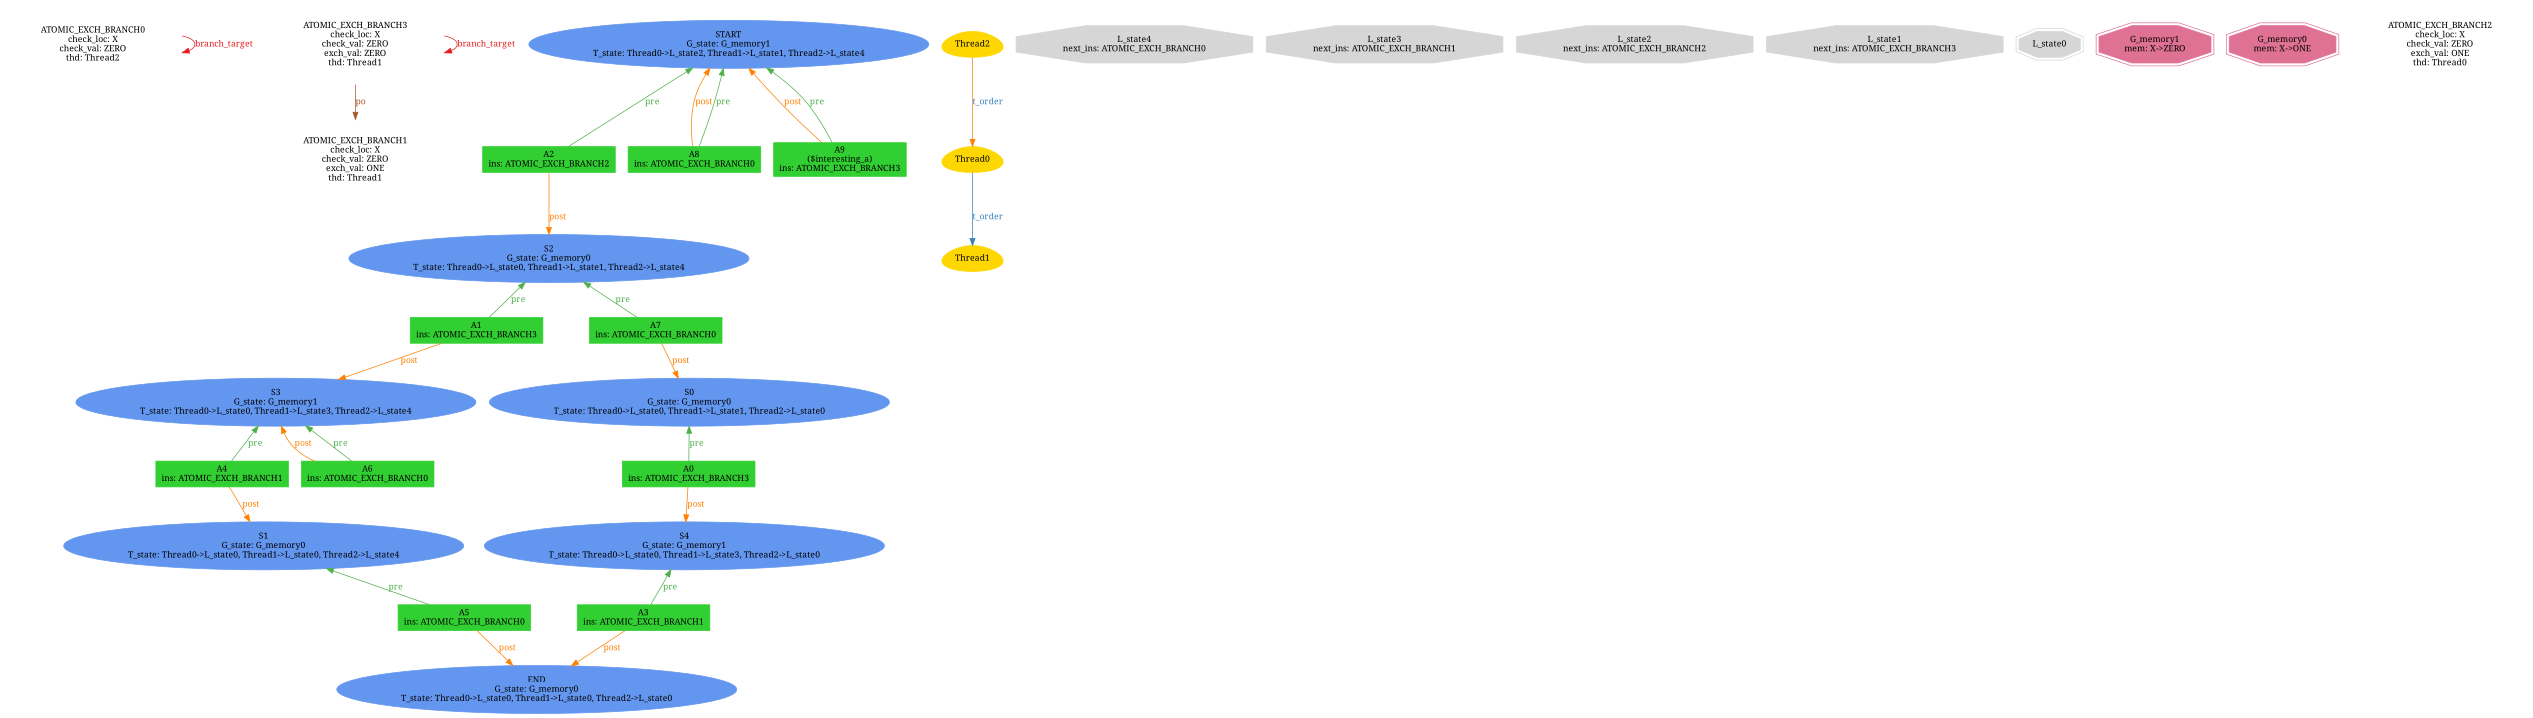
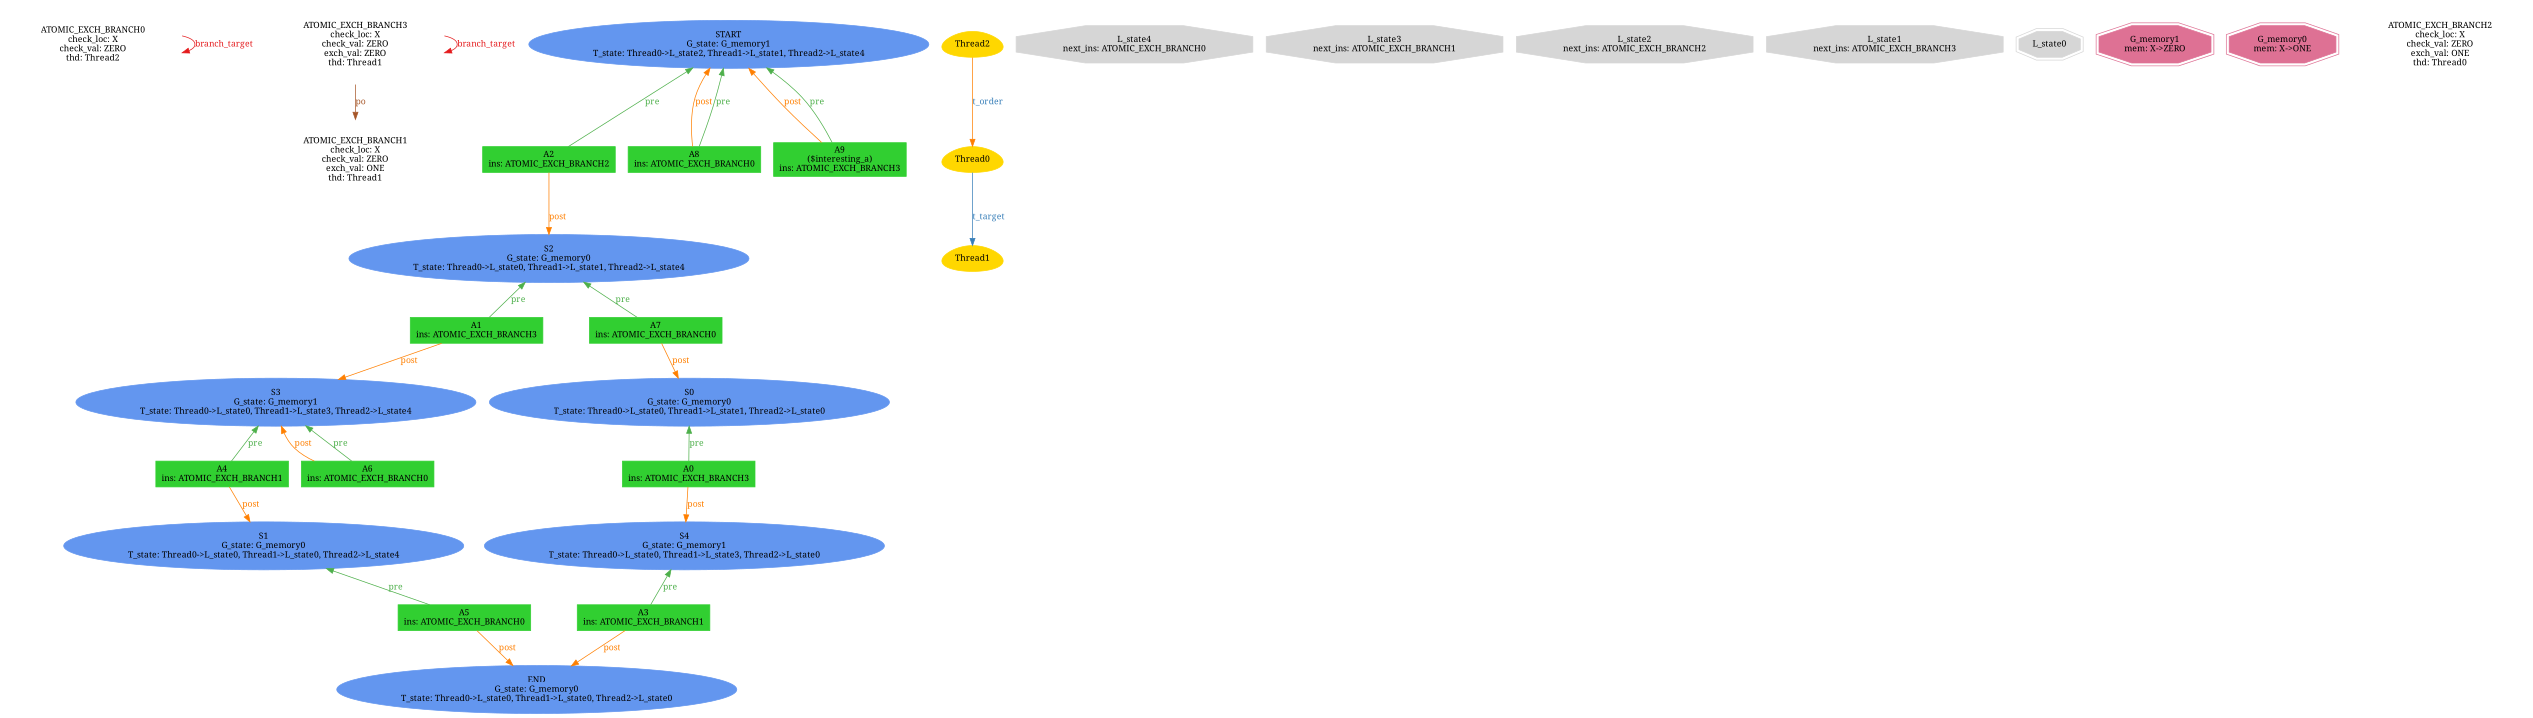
edge "Thread0" -> "Thread1": label "t_order" -> "t_target"
